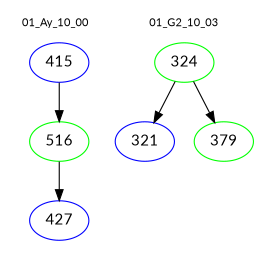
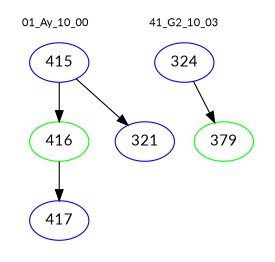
cluster "01_G2_10_03": label "01_G2_10_03" -> "41_G2_10_03"
node "324": color green -> blue
edge "324" -> "321": now "415" -> "321"
node "516": label "516" -> "416"
node "427": label "427" -> "417"
